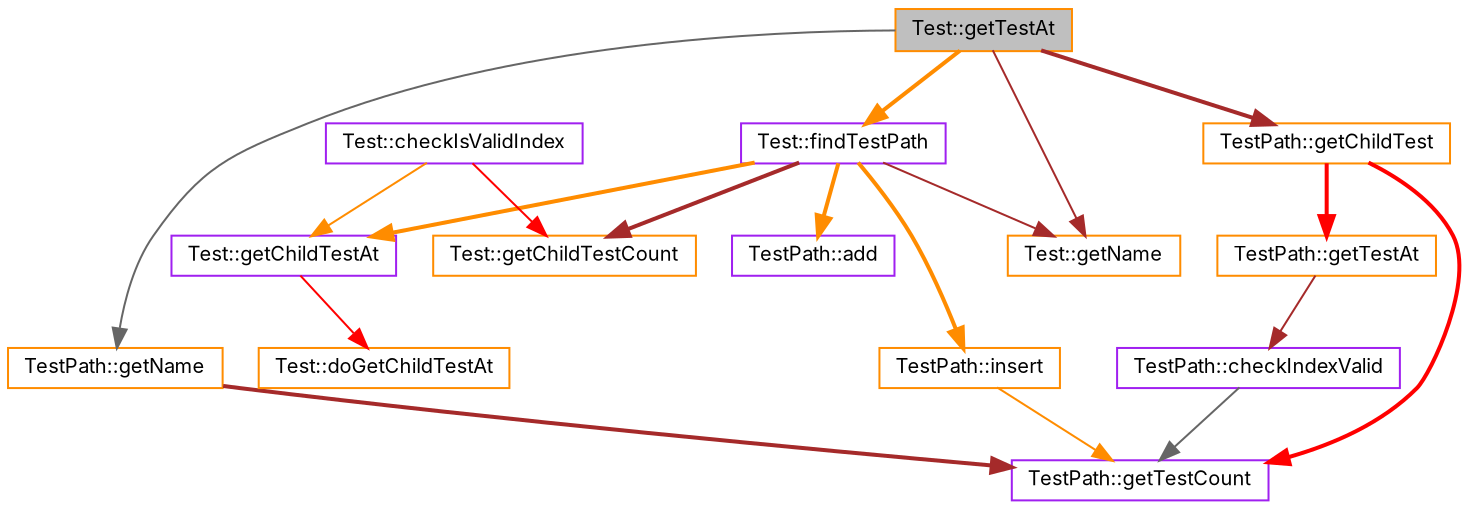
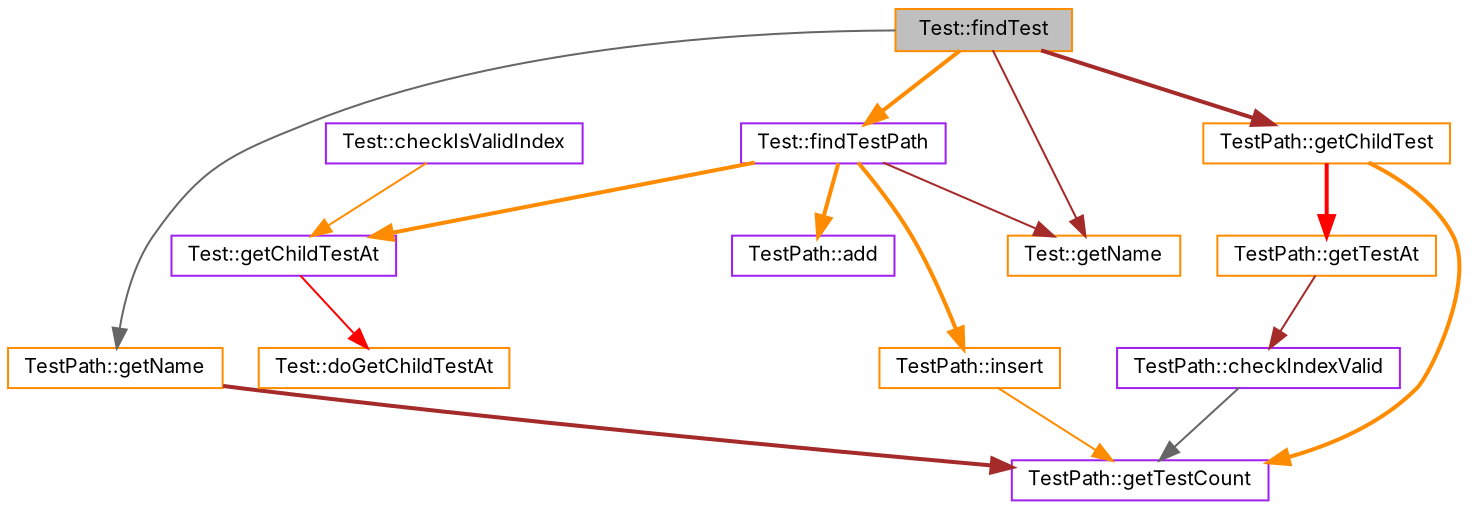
node "Test::getTestAt": label "Test::getTestAt" -> "Test::findTest"
node "Test::getChildTestCount": removed
edge "TestPath::getChildTest" -> "TestPath::getTestCount": color red -> darkorange
